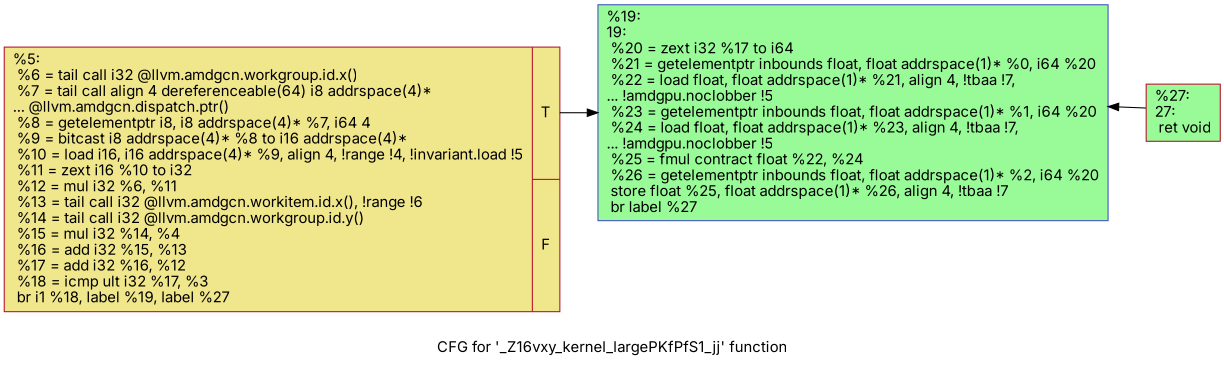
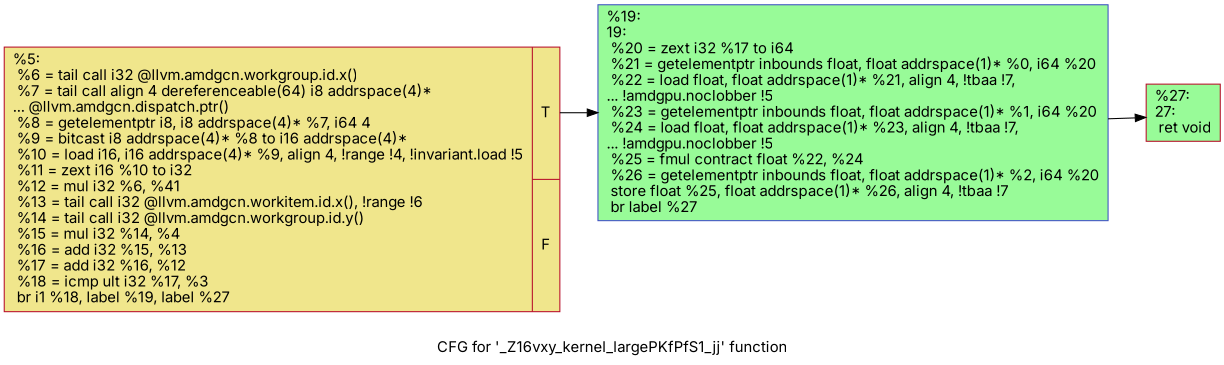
edge "%27:" -> "%19:": reversed
node "%5:": text "%12 = mul i32 %6, %11" -> "%12 = mul i32 %6, %41"
